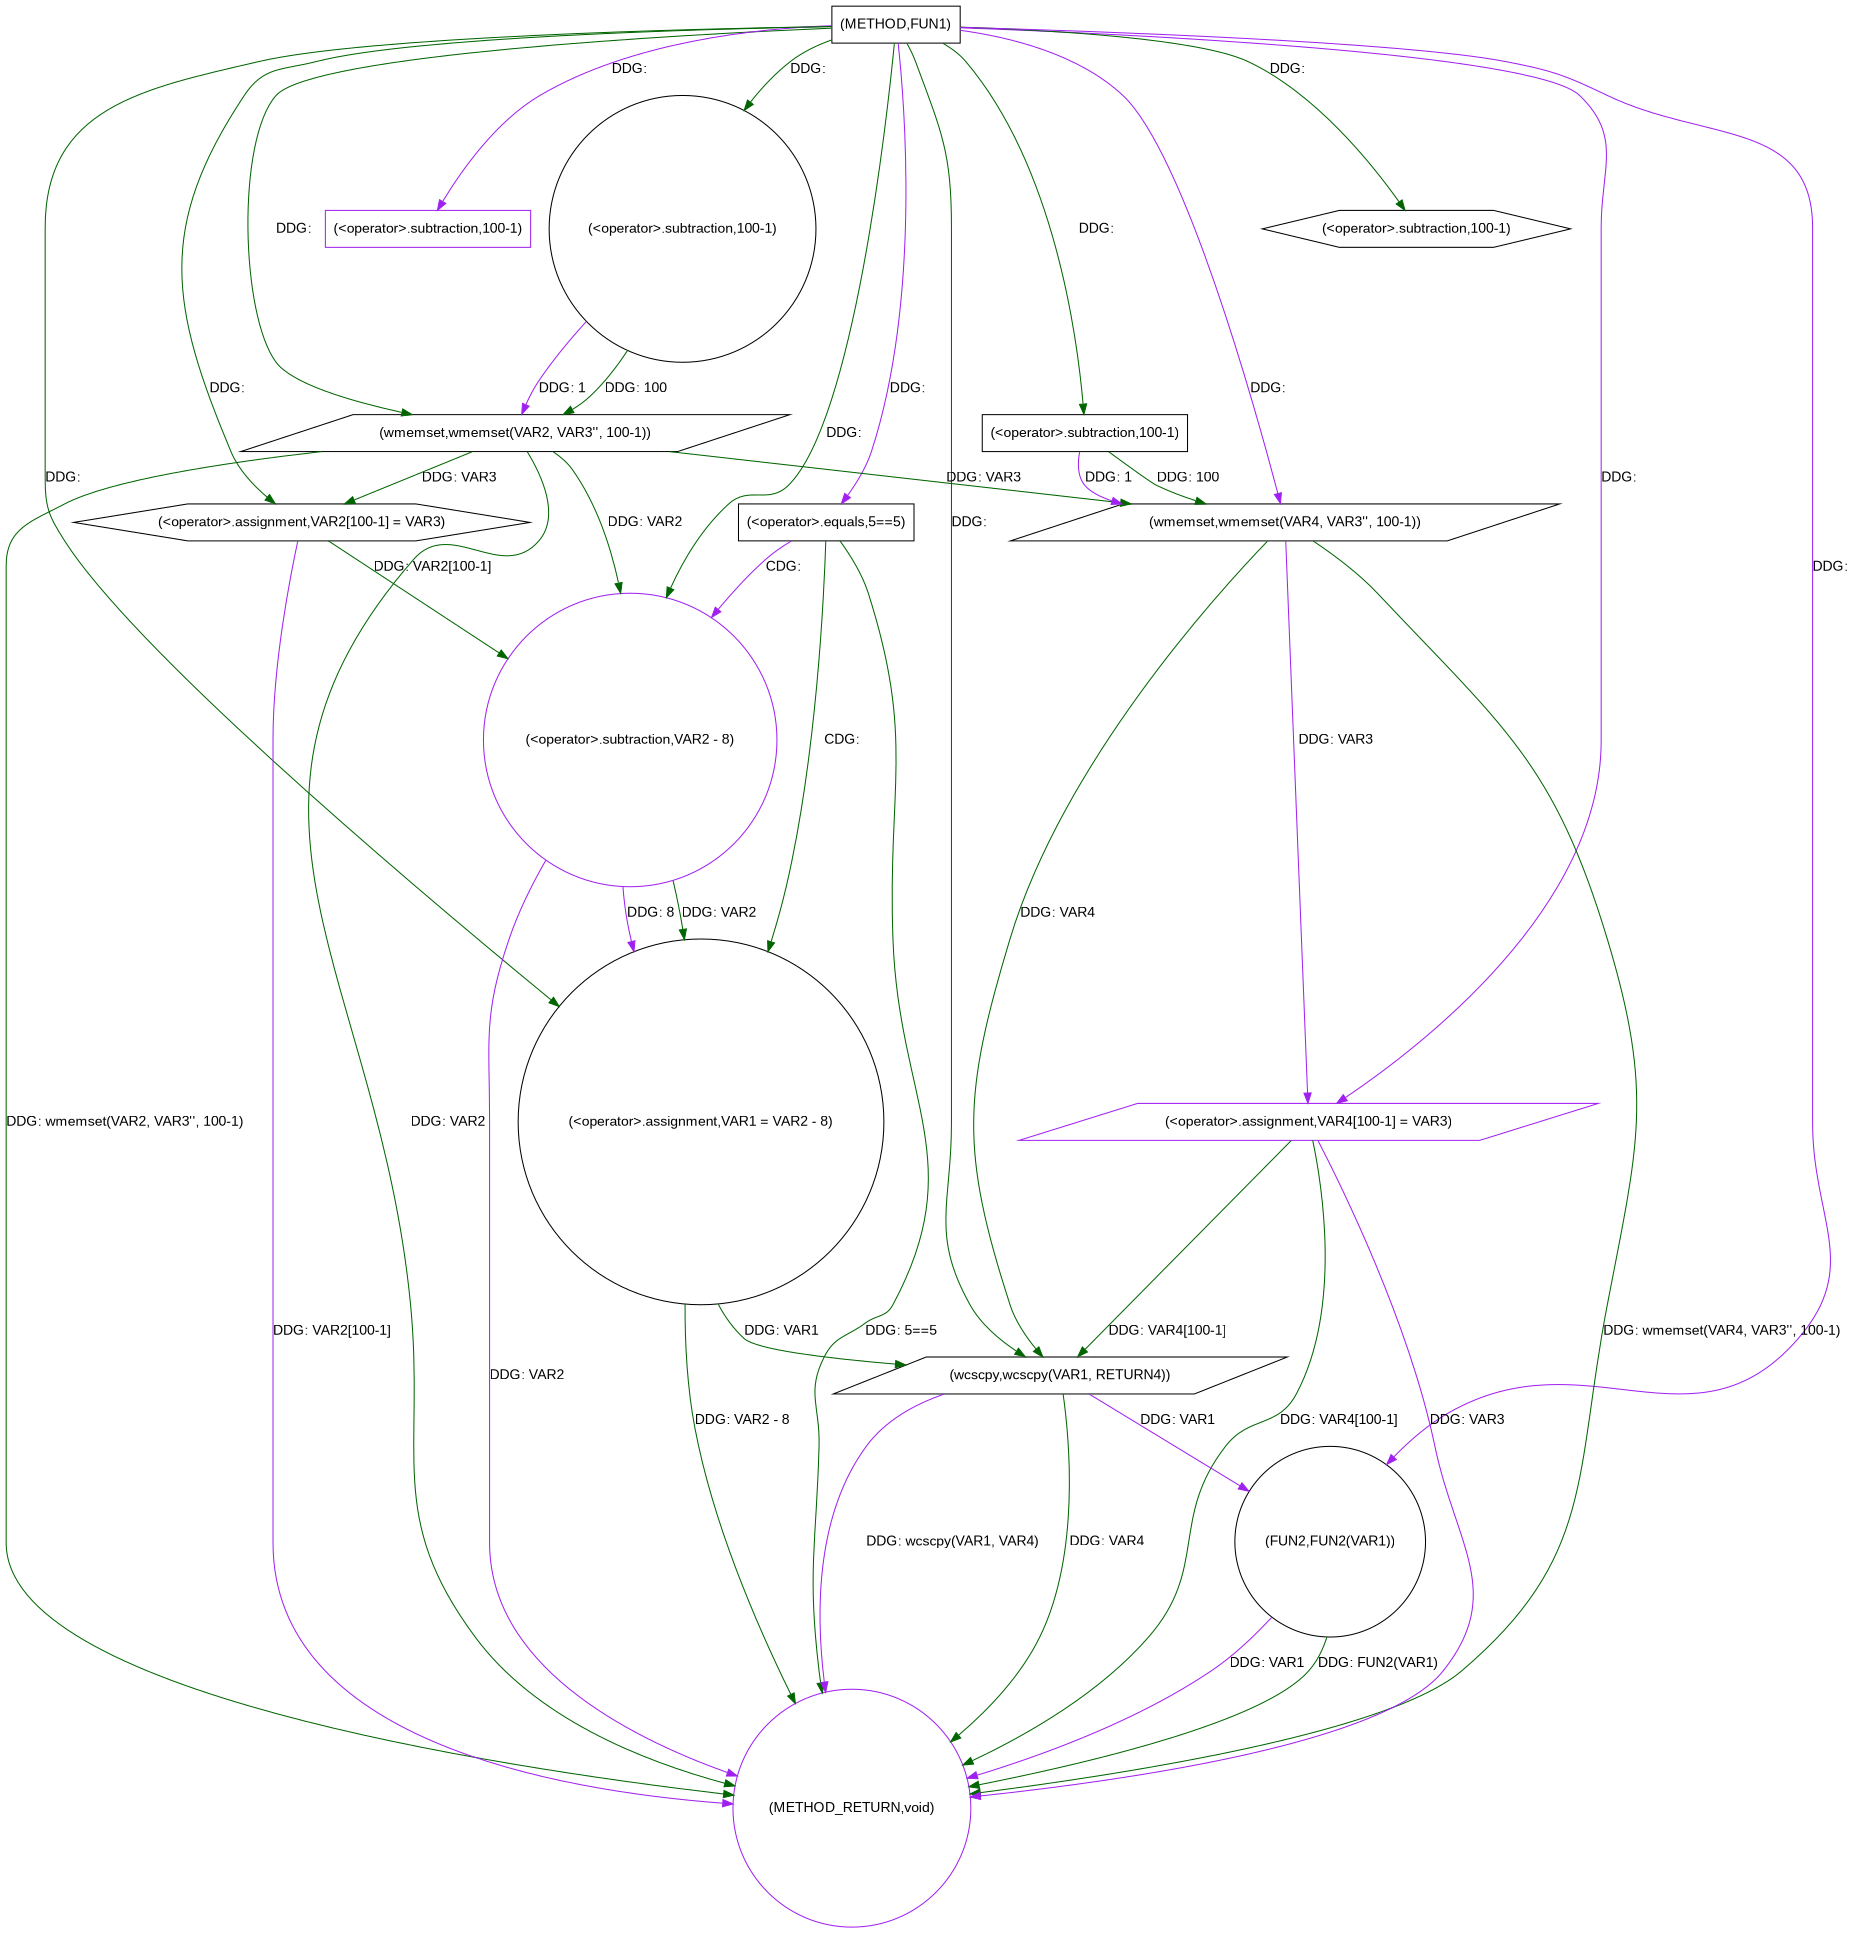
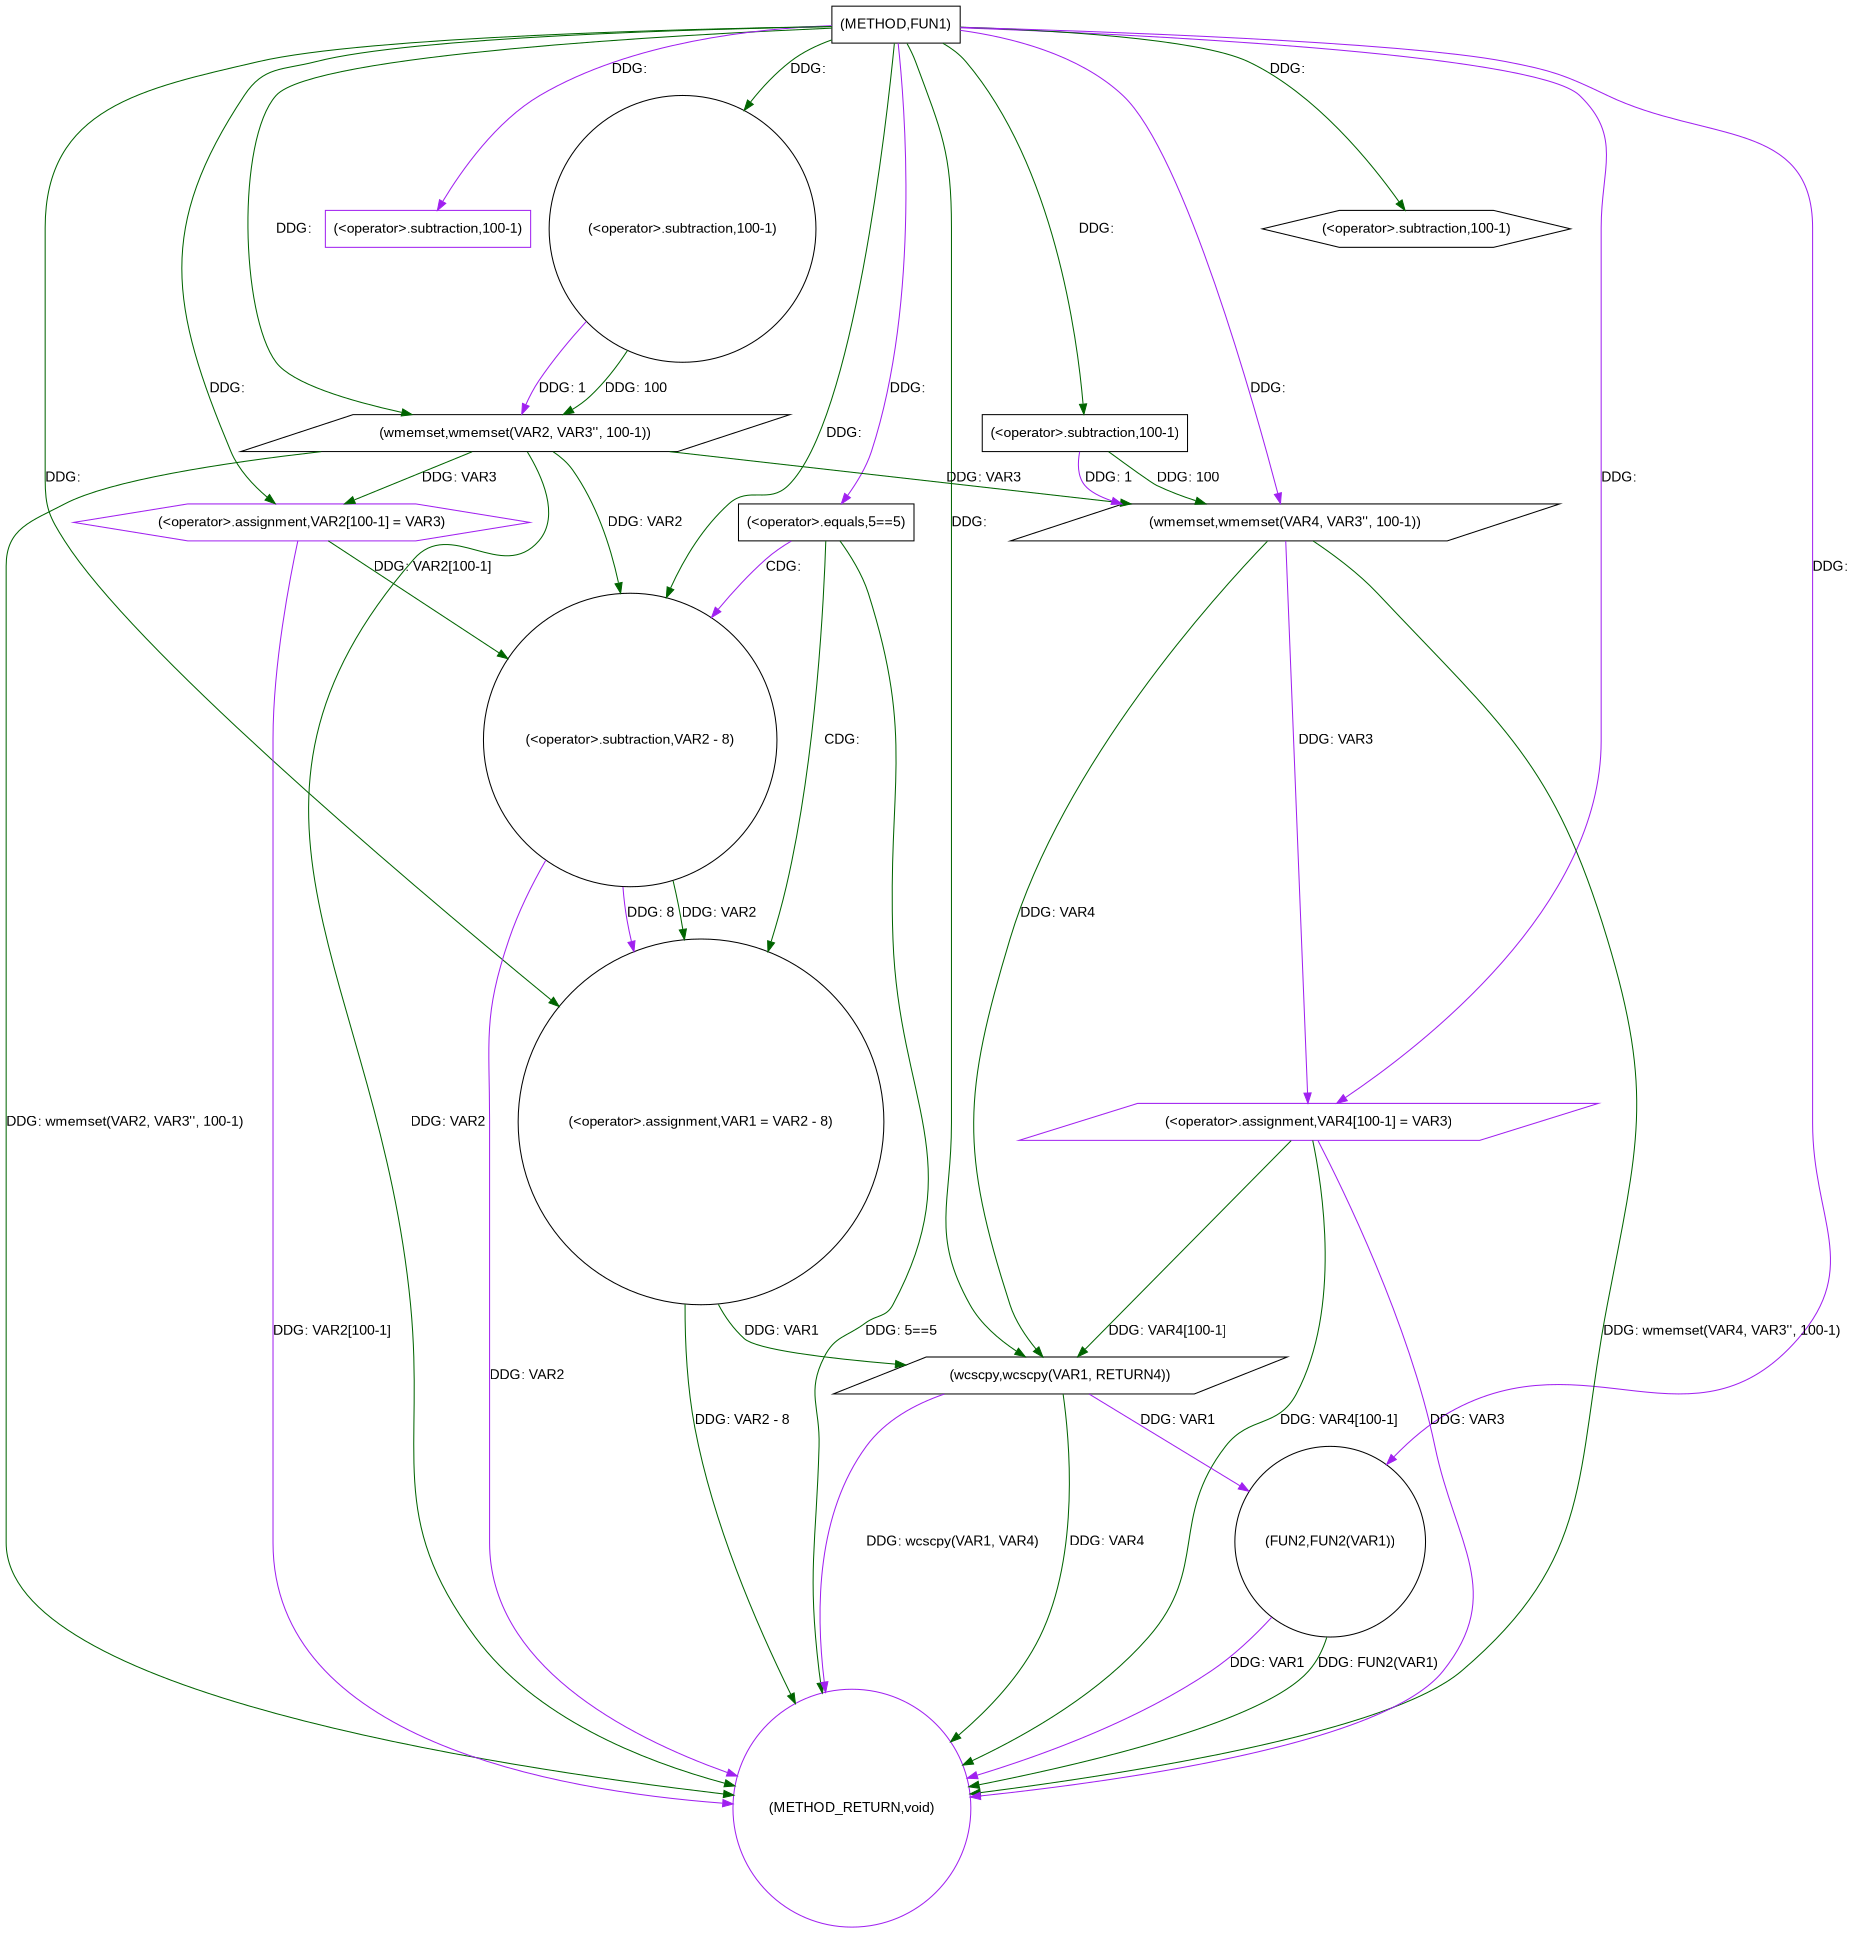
node "(<operator>.assignment,VAR2[100-1] = VAR3)": color black -> purple
node "(<operator>.subtraction,VAR2 - 8)": color purple -> black
